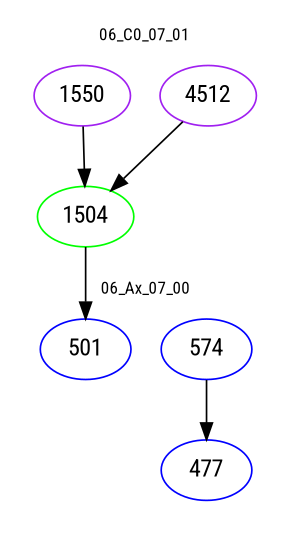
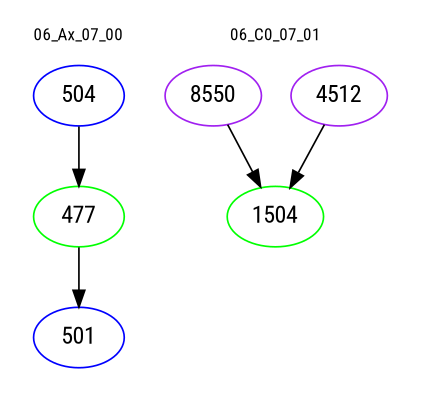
node "1550": label "1550" -> "8550"
edge "1504" -> "501": now "477" -> "501"
node "574": label "574" -> "504"
node "477": color blue -> green
